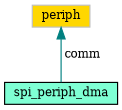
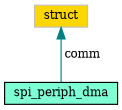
node "periph": label "periph" -> "struct"
